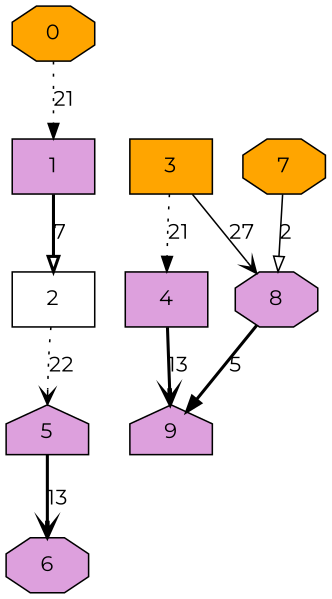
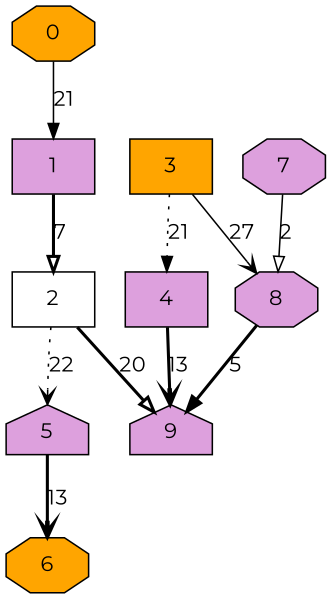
edge "0" -> "1": style dotted -> solid
node "7": fillcolor orange -> plum
edge "2" -> "9": added, label "20"
node "6": fillcolor plum -> orange
